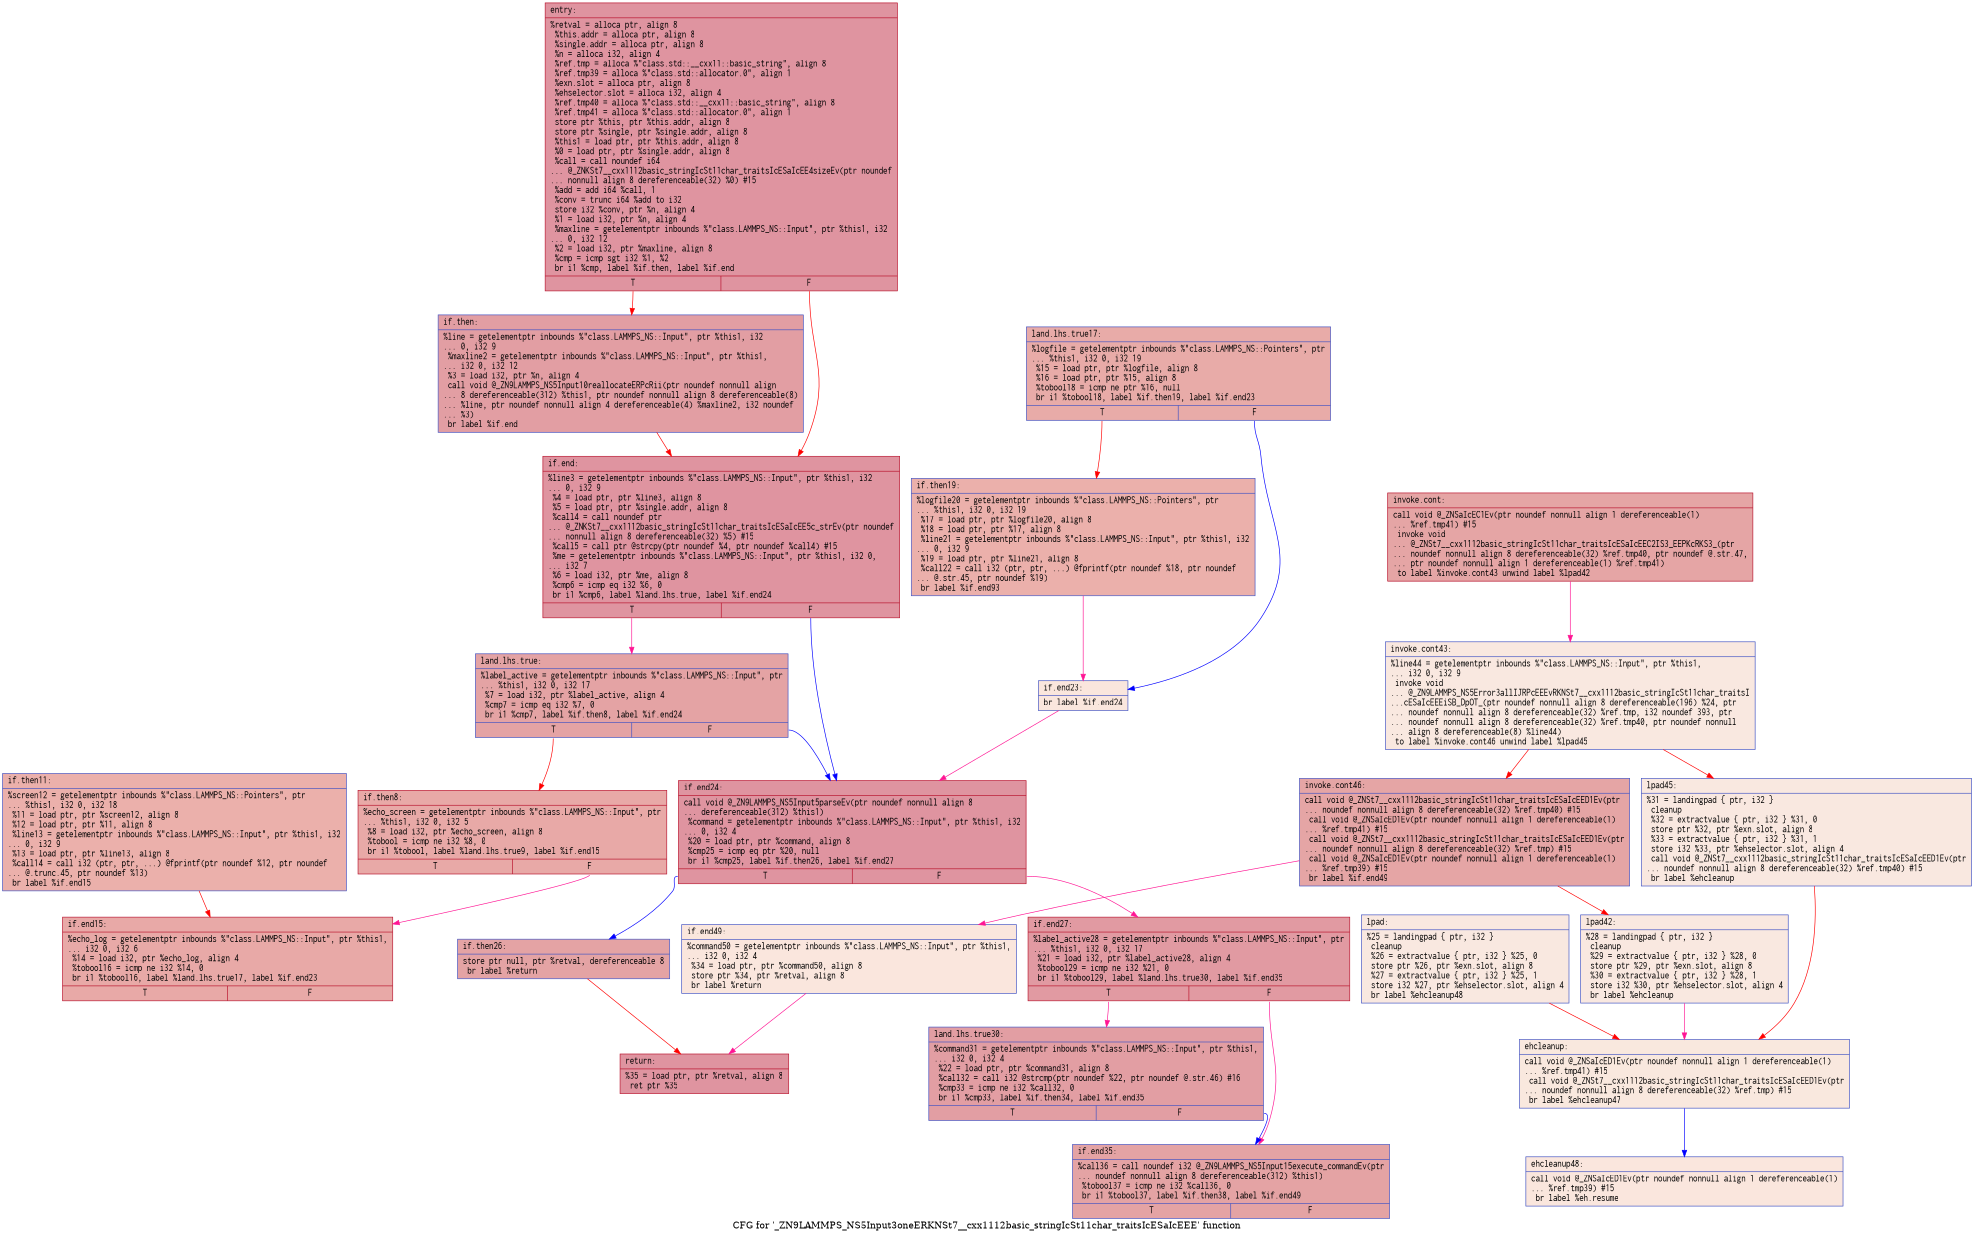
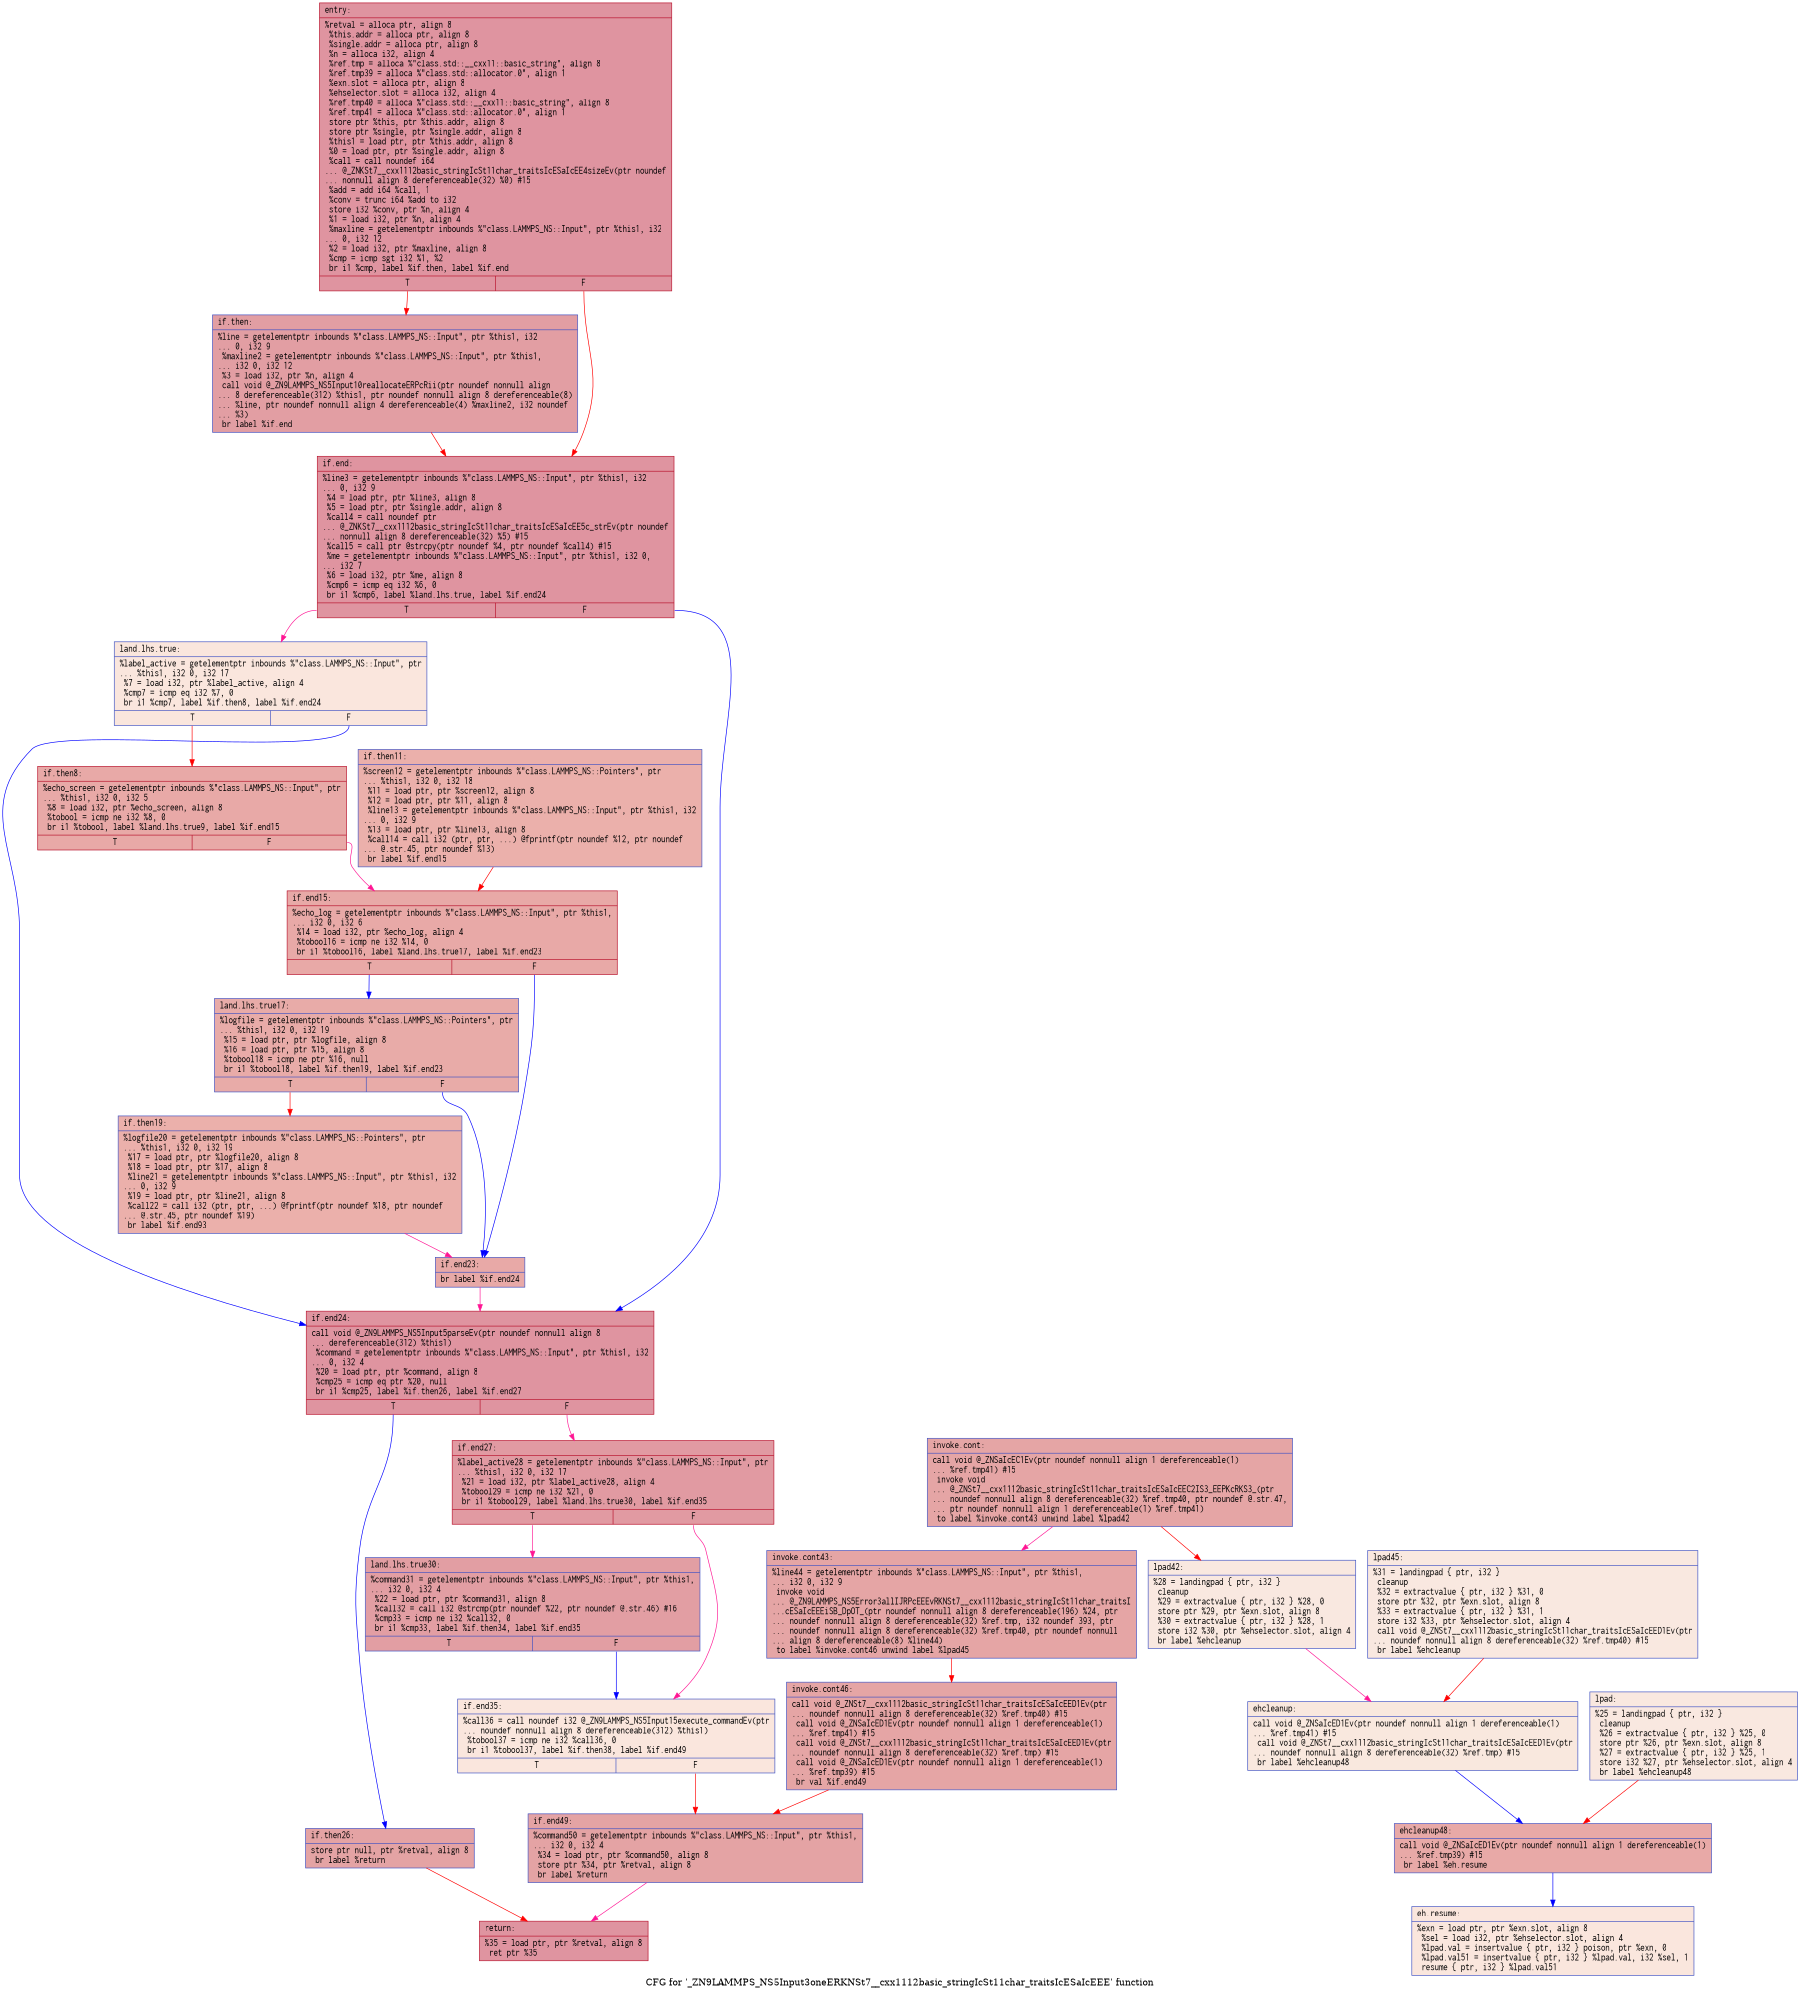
node "invoke.cont:": color #b70d28ff -> #3d50c3ff
node "land.lhs.true:": fillcolor #c32e3170 -> #f3c7b170
node "if.end23:": fillcolor #f3c7b170 -> #ca3b3770
node "invoke.cont43:": fillcolor #f1ccb870 -> #c5333470
edge "invoke.cont43:" -> "lpad45:": removed
node "if.then11:": text "... @.trunc.45, ptr noundef %13)" -> "... @.str.45, ptr noundef %13)"
node "invoke.cont46:": text "br label %if.end49" -> "br val %if.end49"
edge "invoke.cont46:" -> "if.end49:": color deeppink -> red
edge "invoke.cont46:" -> "lpad42:": now "invoke.cont:" -> "lpad42:"
node "if.end49:": fillcolor #f3c7b170 -> #c32e3170
node "if.then26:": text "store ptr null, ptr %retval, dereferenceable 8" -> "store ptr null, ptr %retval, align 8"
edge "if.end15:" -> "land.lhs.true17:": added
edge "lpad:" -> "ehcleanup:": now "lpad:" -> "ehcleanup48:"
node "ehcleanup:": text "br label %ehcleanup47" -> "br label %ehcleanup48"
edge "if.end15:" -> "if.end23:": added
node "if.end35:": fillcolor #c32e3170 -> #f3c7b170
node "ehcleanup48:": fillcolor #f3c7b170 -> #ca3b3770
edge "if.end35:" -> "if.end49:": added
node "eh.resume:": added
